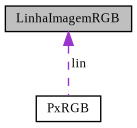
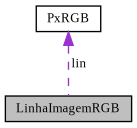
edge "PxRGB" -> "LinhaImagemRGB": reversed
